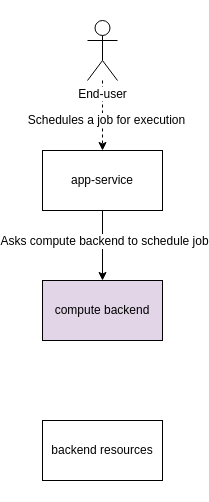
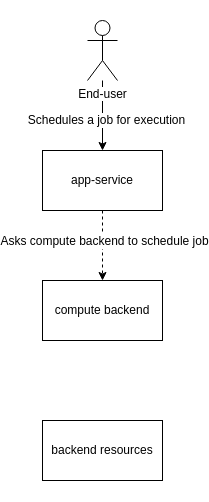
edge "End-user" -> "app-service": style dashed -> solid
edge "app-service" -> "compute backend": style solid -> dashed
node "compute backend": fillcolor #e1d5e7 -> #ffffff
